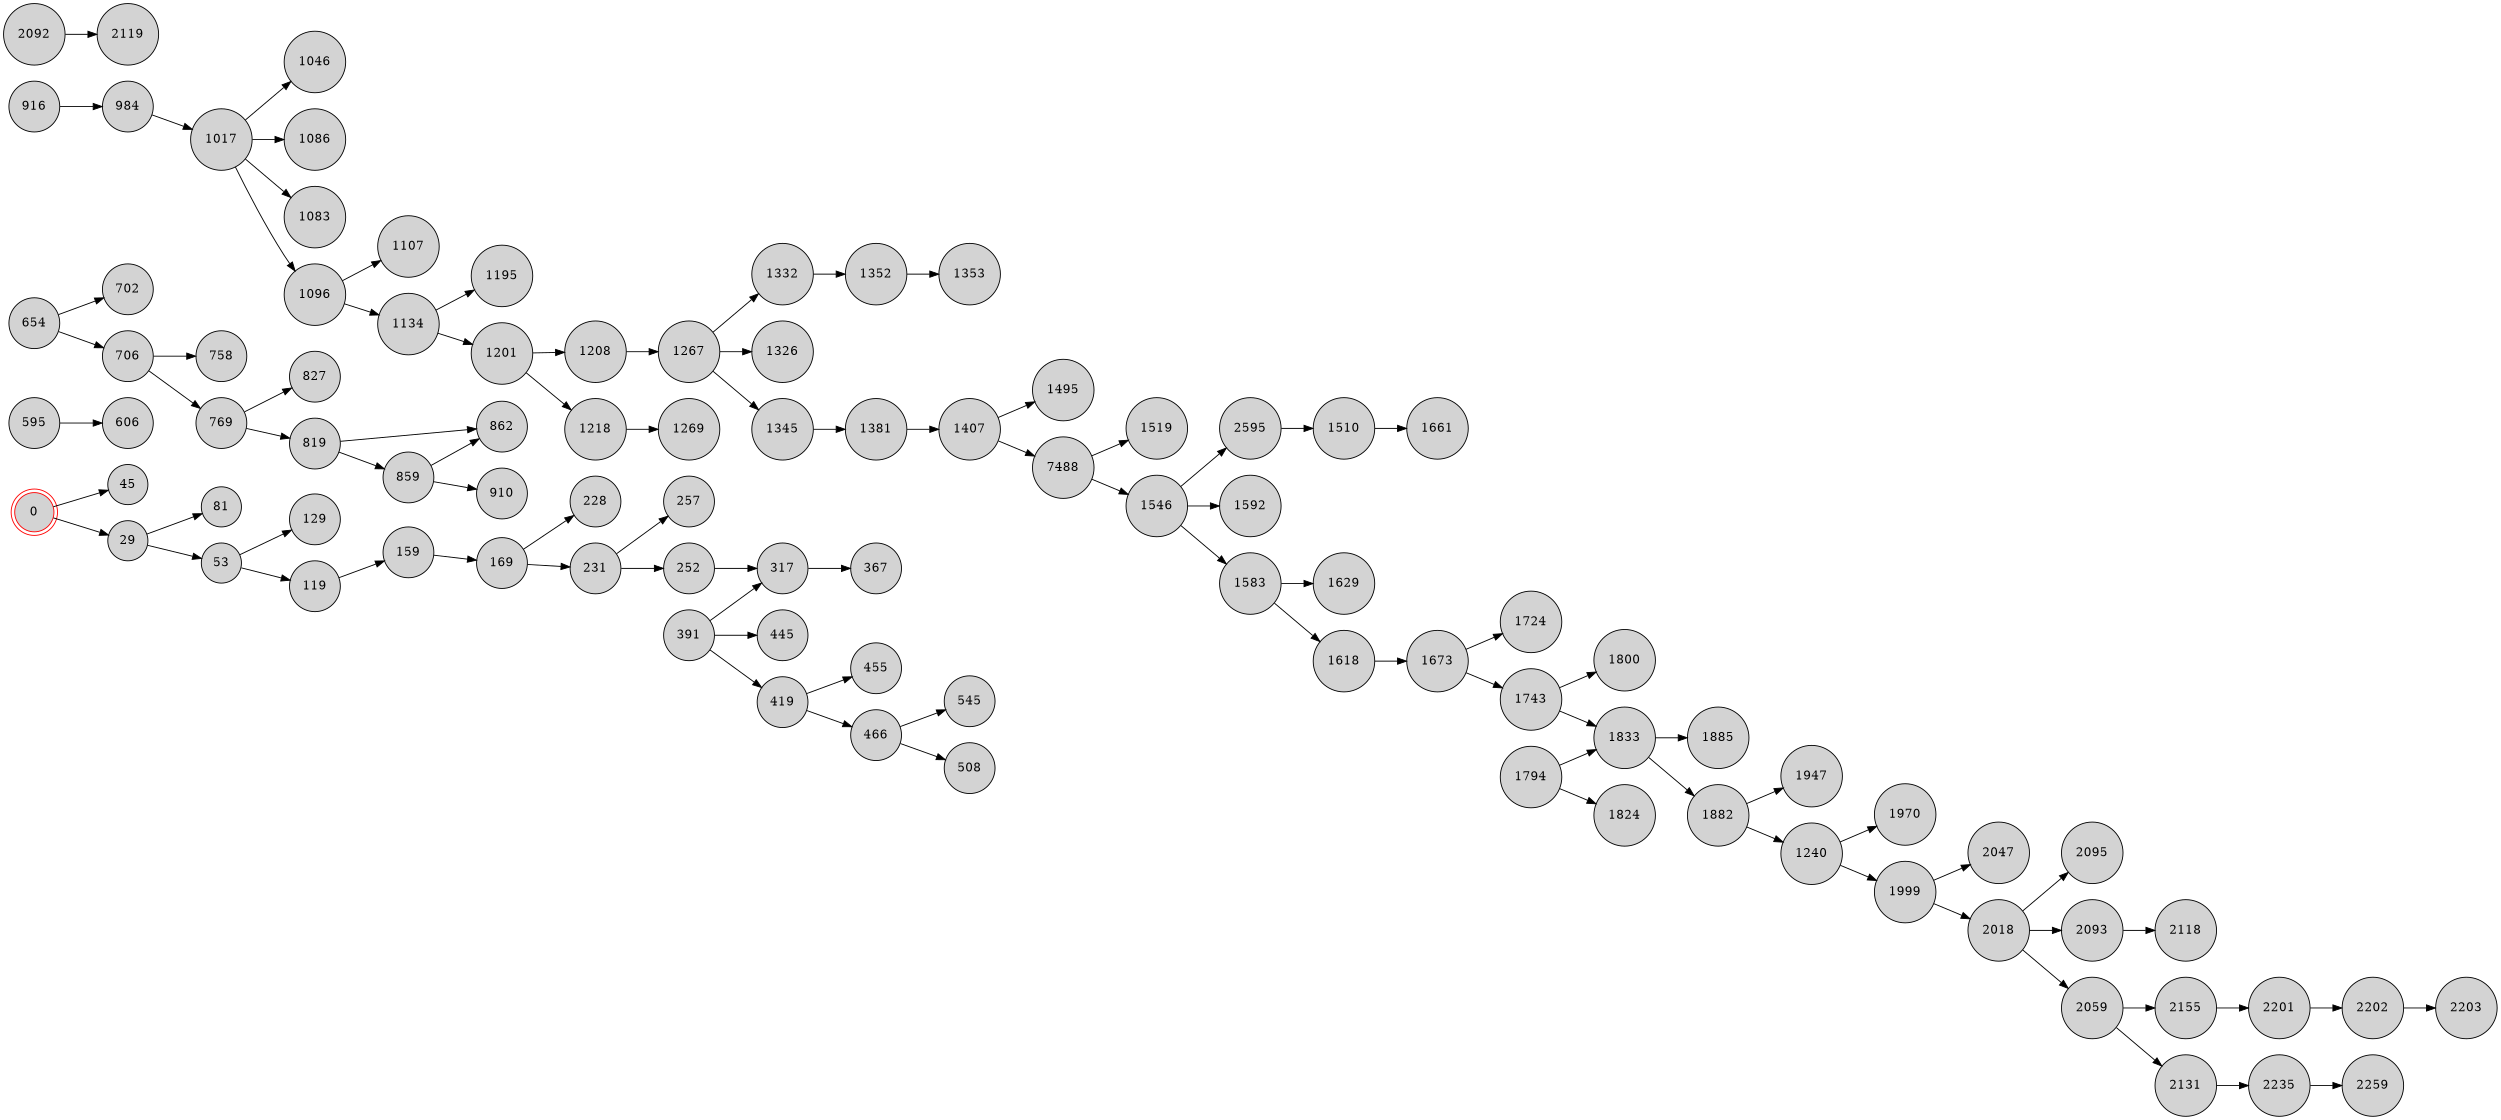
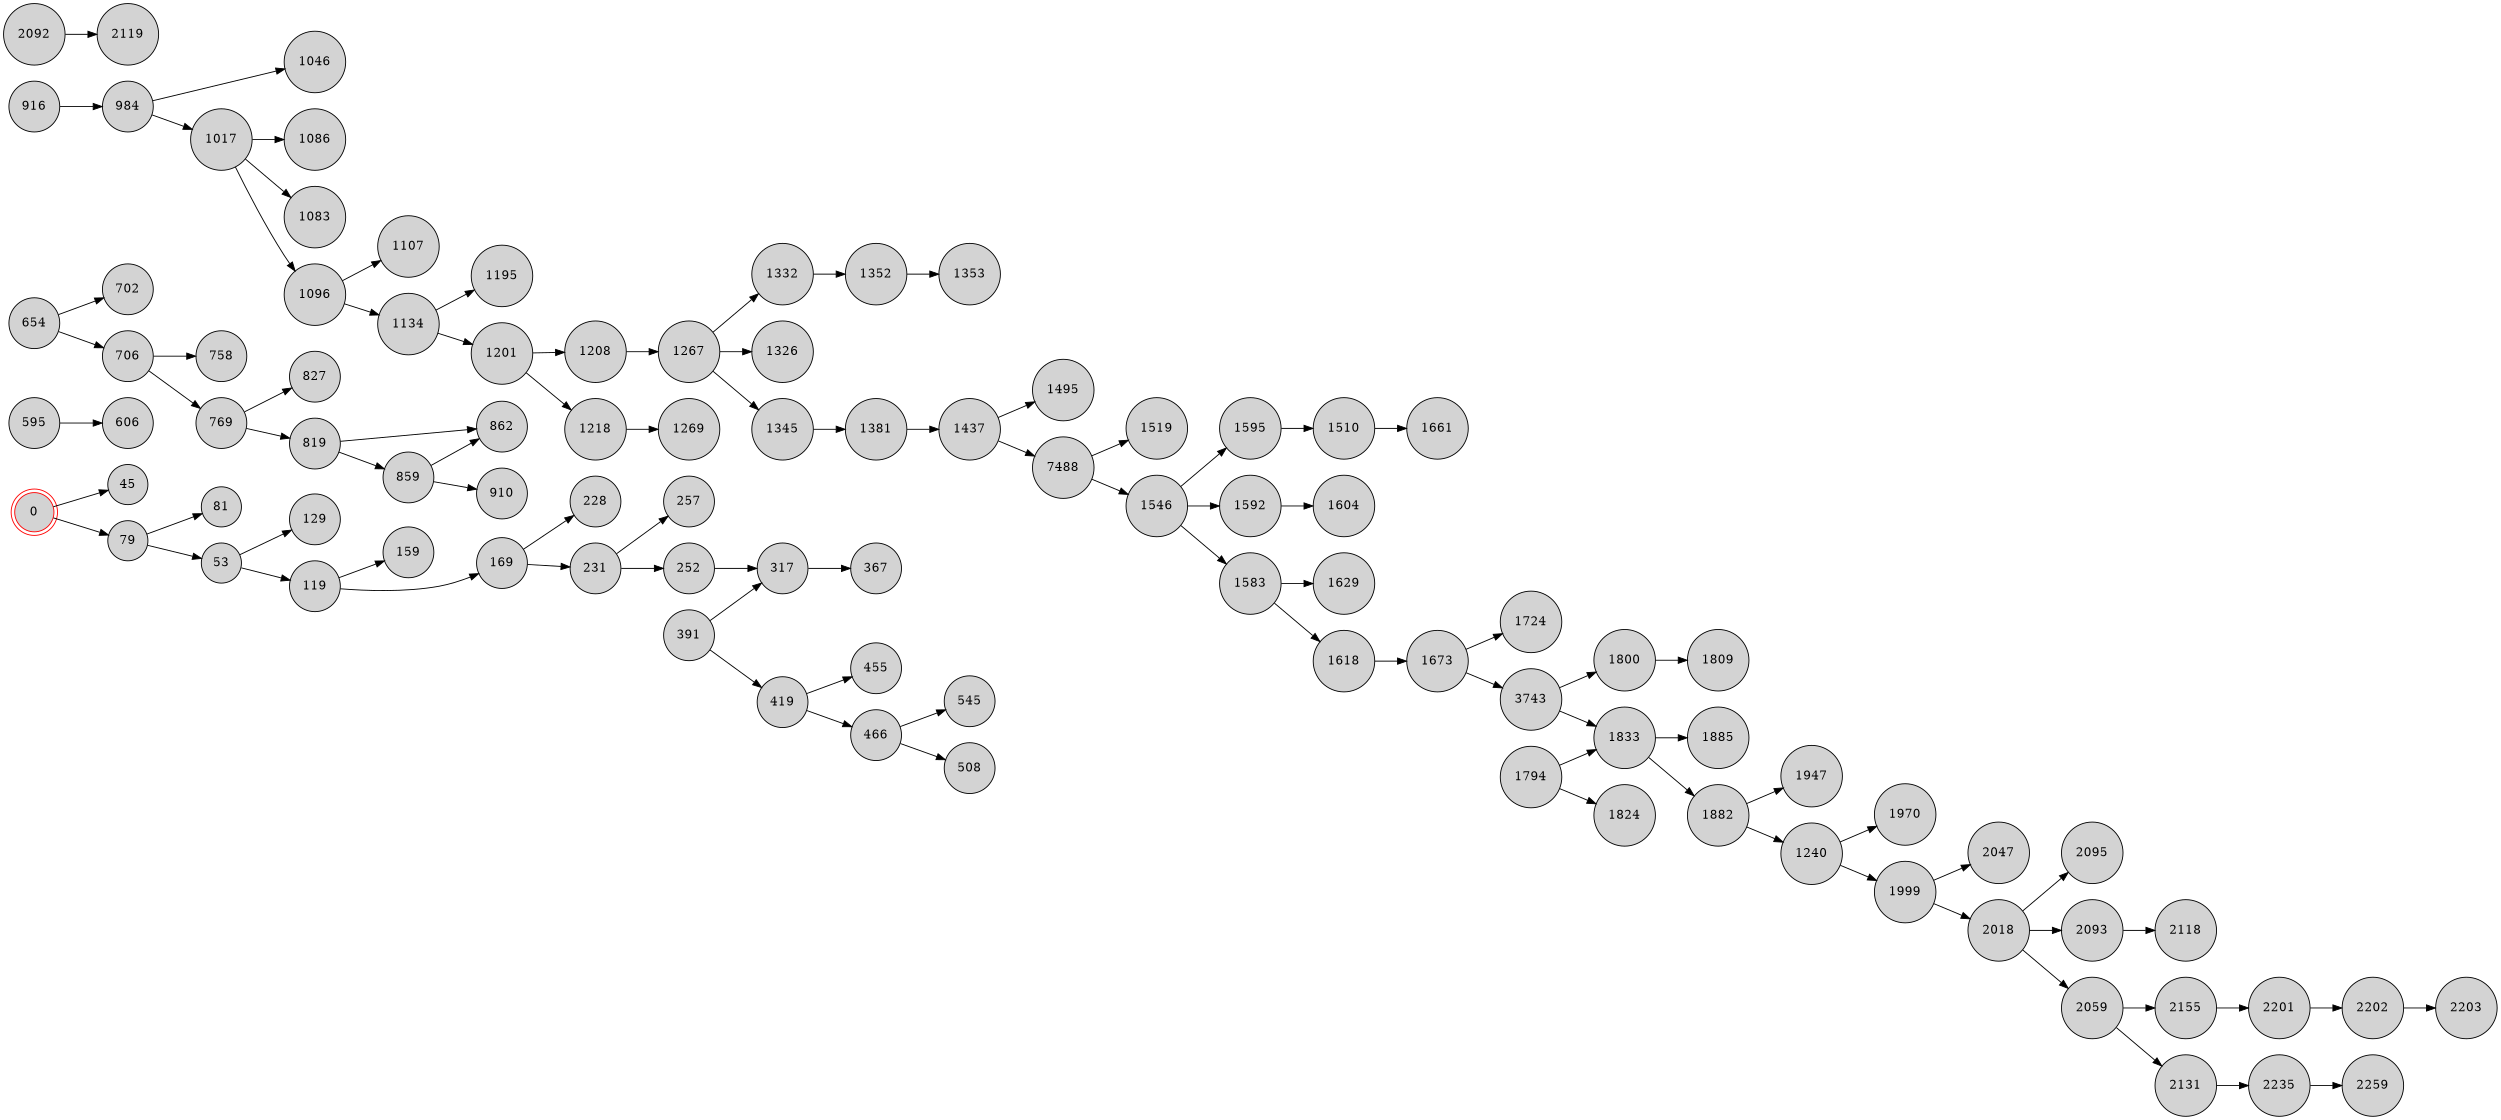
edge "1017" -> "1046": now "984" -> "1046"
node "2595": label "2595" -> "1595"
node "1407": label "1407" -> "1437"
node "1604": added
node "29": label "29" -> "79"
edge "159" -> "169": now "119" -> "169"
node "445": removed
node "1809": added
node "1743": label "1743" -> "3743"
